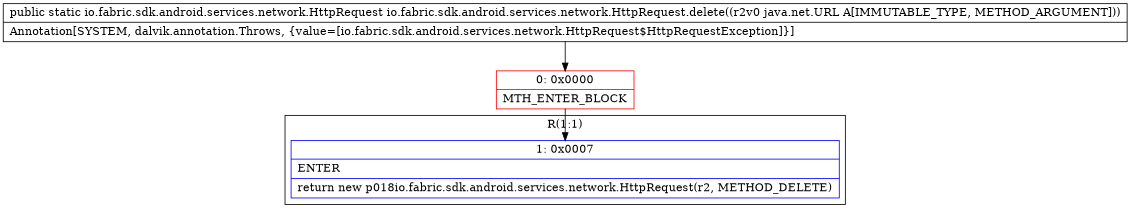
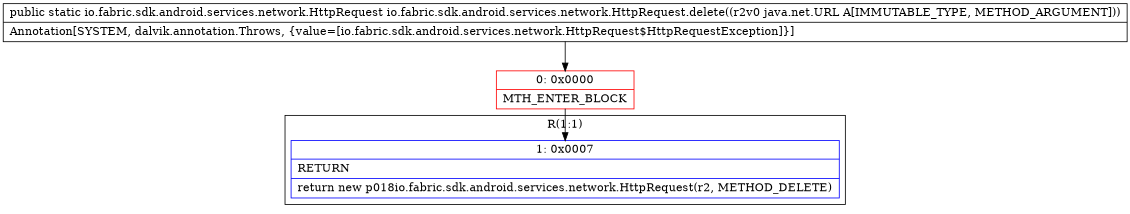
node "1: 0x0007": text "ENTER" -> "RETURN"
